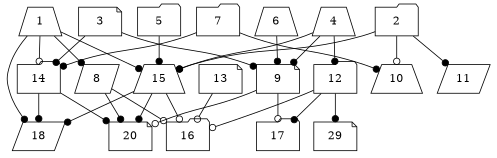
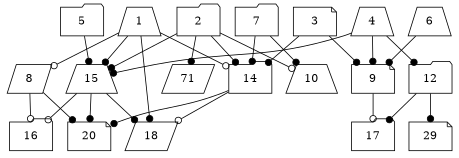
edge "1" -> "8": arrowhead dot -> odot
edge "2" -> "14": added
node "13": removed
node "11": label "11" -> "71"
edge "14" -> "18": arrowhead dot -> odot
edge "9" -> "20": removed
edge "12" -> "16": removed
